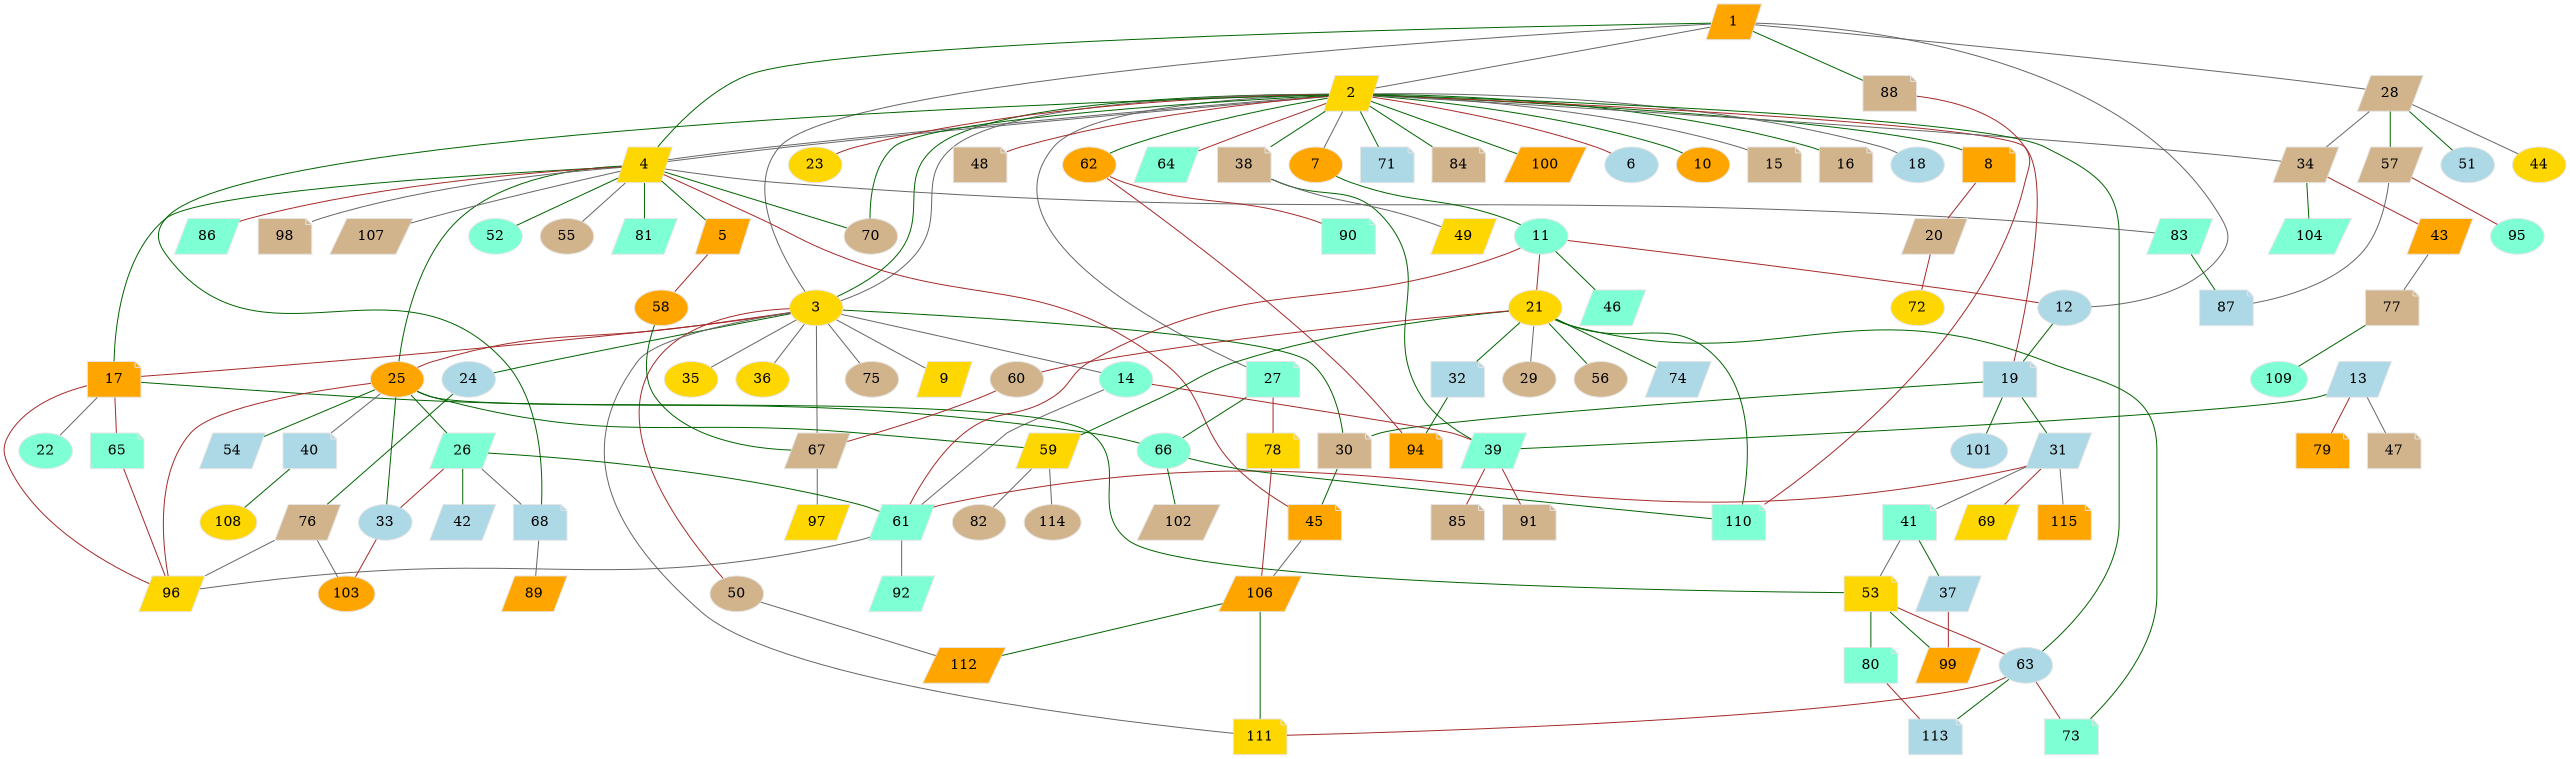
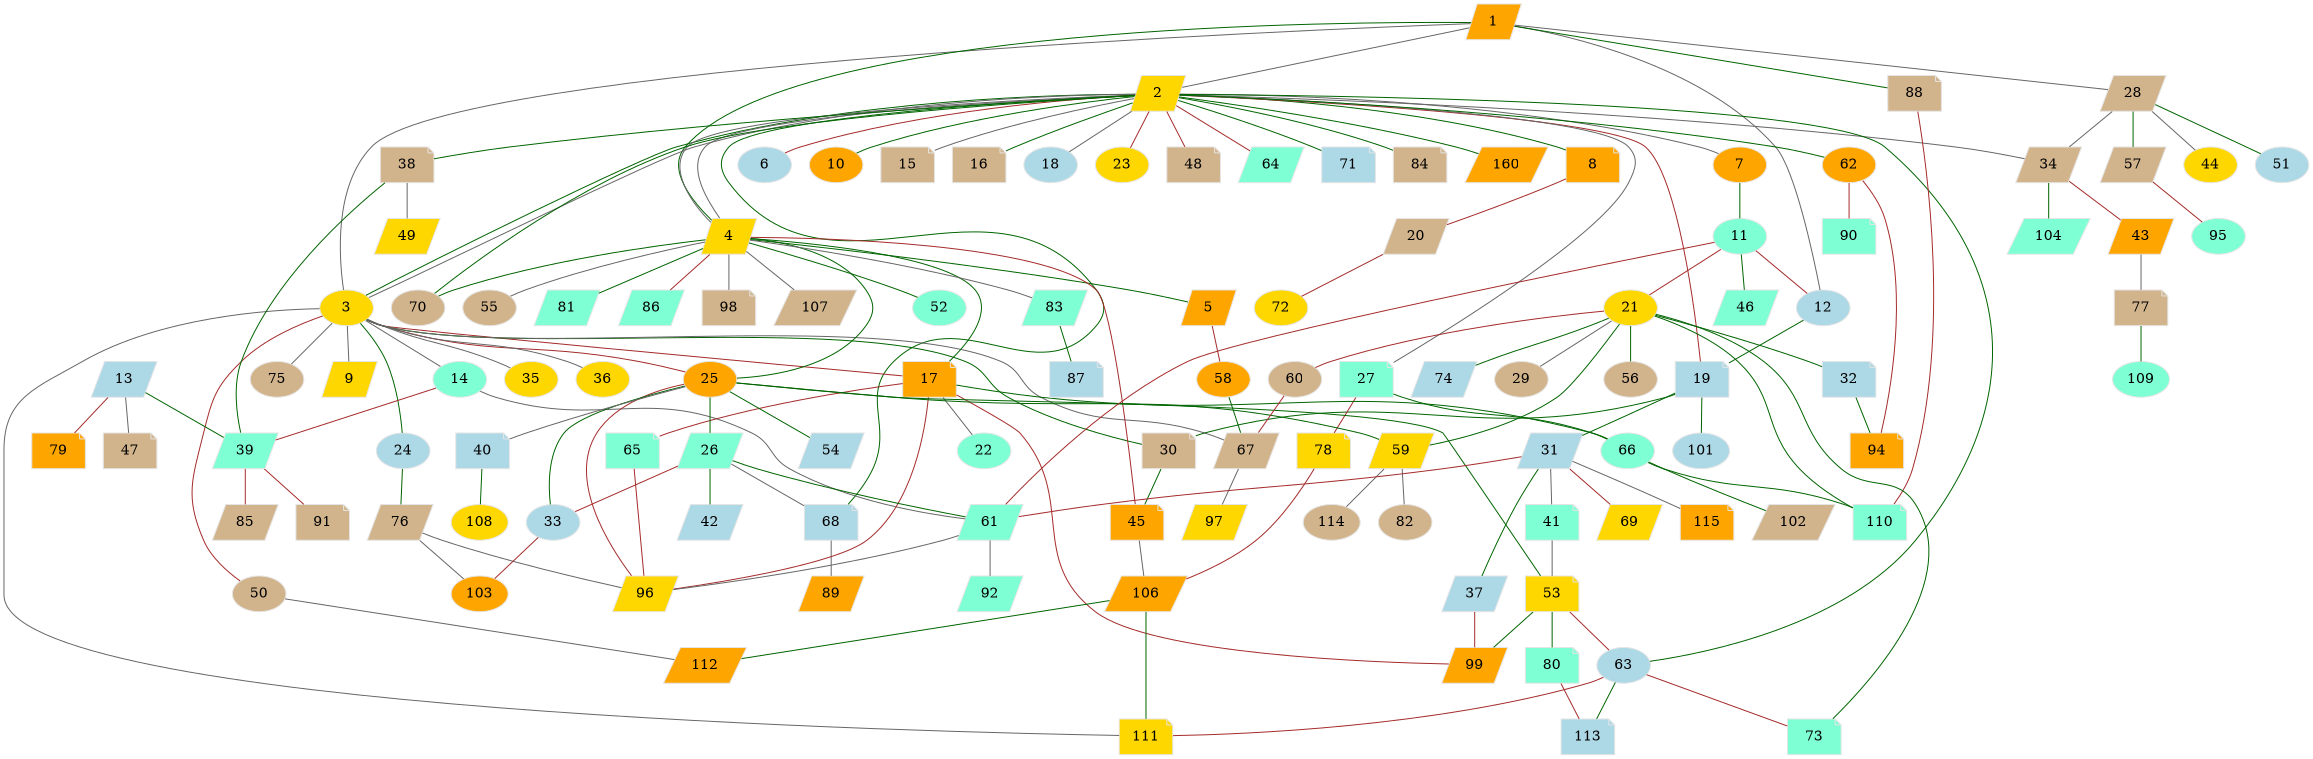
node "100": label "100" -> "160"
edge "57" -- "87": removed
node "85": shape note -> parallelogram
edge "41" -- "37": now "31" -- "37"
edge "17" -- "99": added
